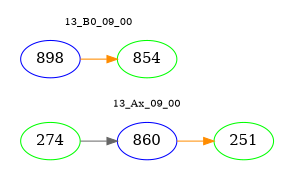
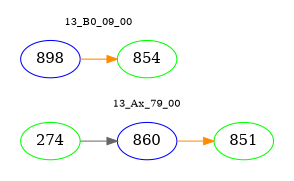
cluster "13_Ax_09_00": label "13_Ax_09_00" -> "13_Ax_79_00"
node "251": label "251" -> "851"
